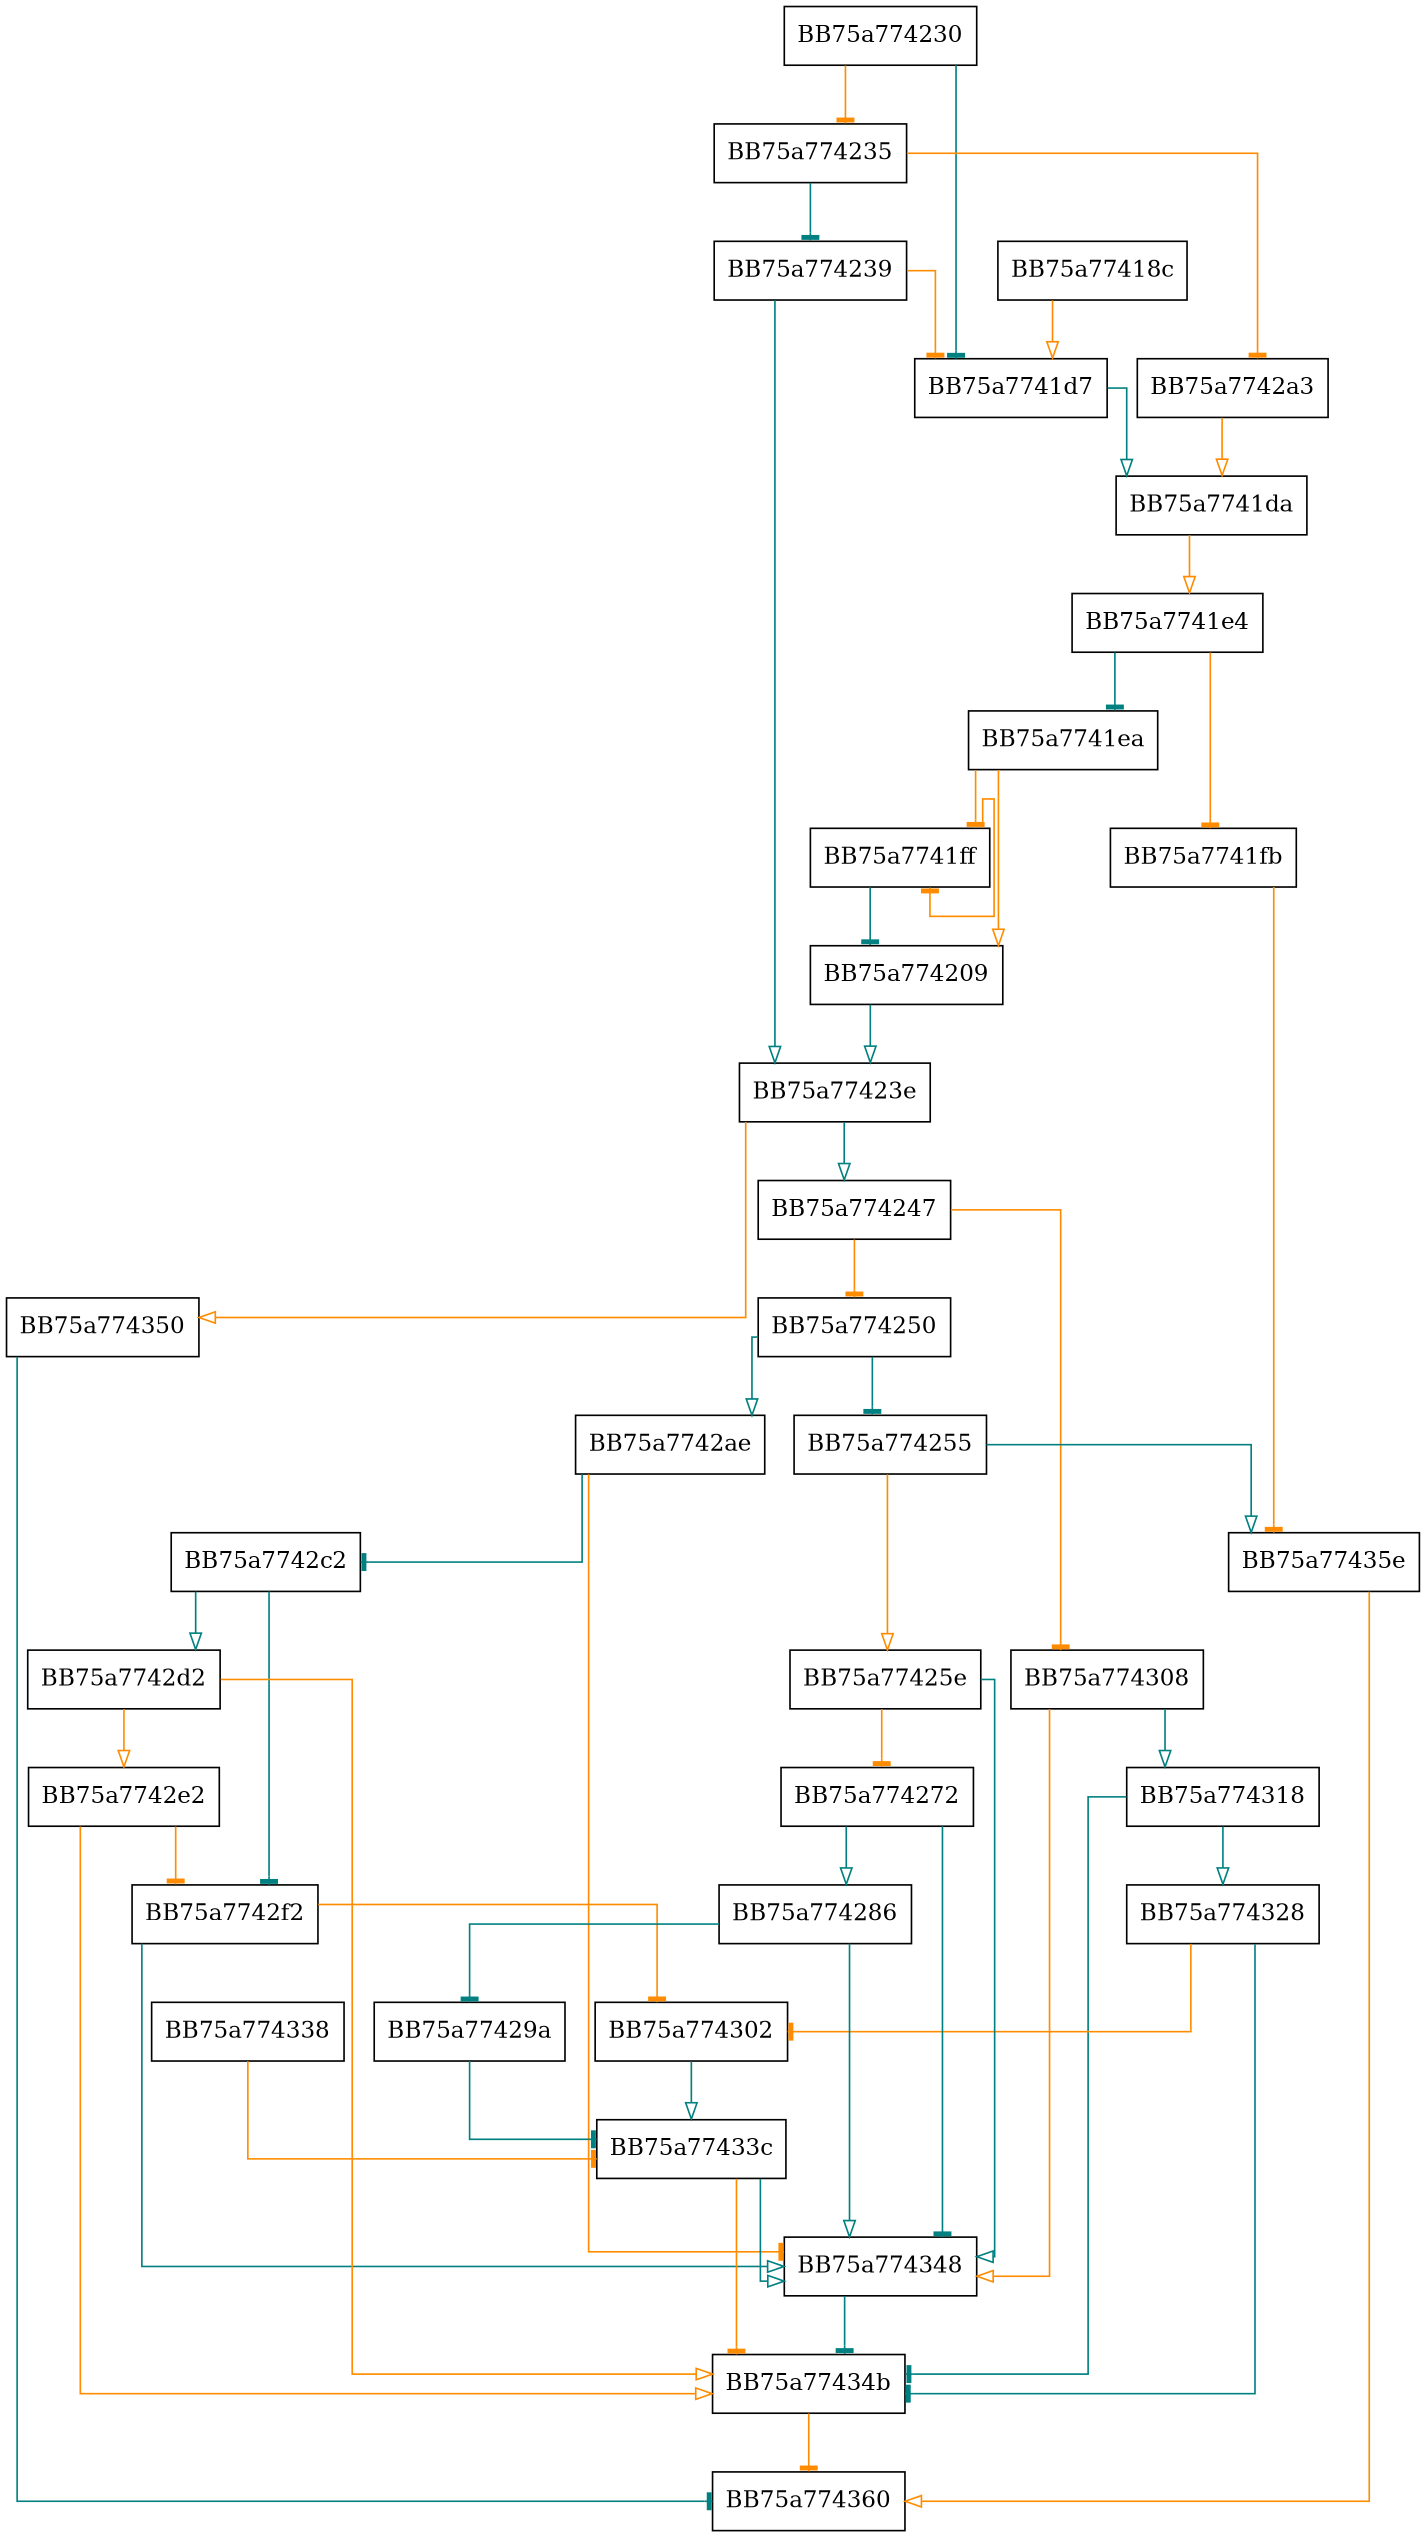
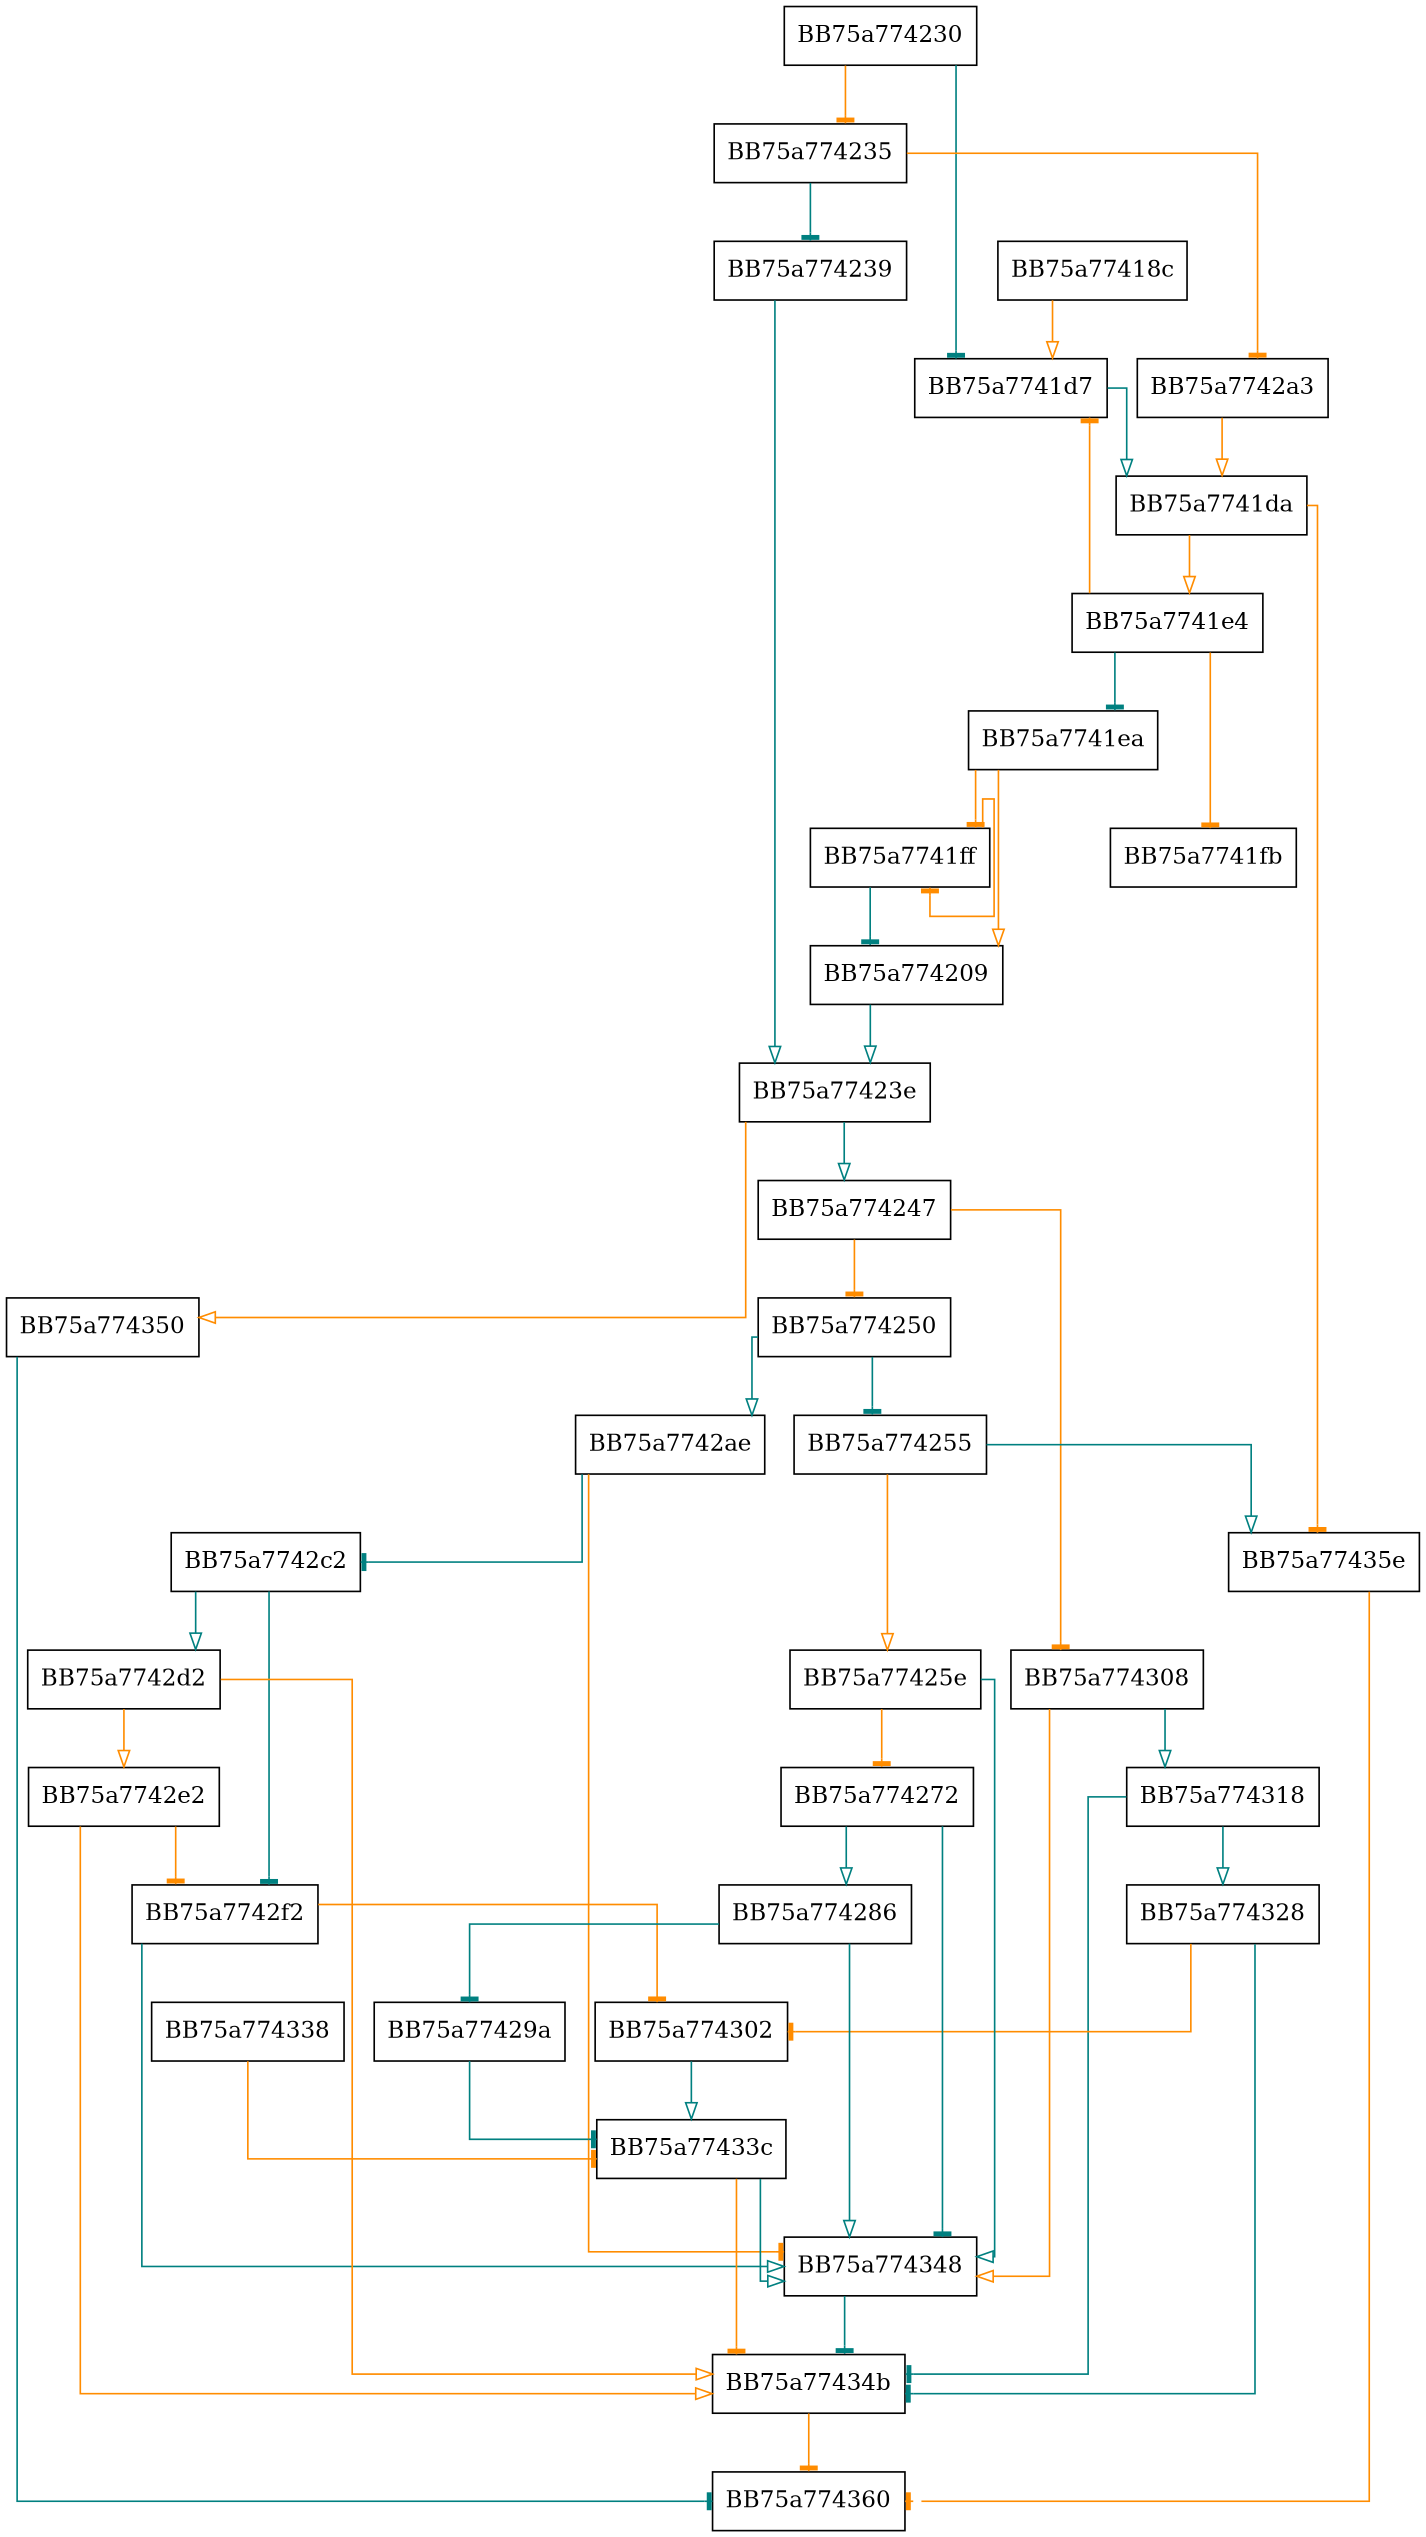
edge "BB75a774239" -> "BB75a7741d7": now "BB75a7741e4" -> "BB75a7741d7"
edge "BB75a7741fb" -> "BB75a77435e": now "BB75a7741da" -> "BB75a77435e"
edge "BB75a77435e" -> "BB75a774360": arrowhead onormal -> tee
